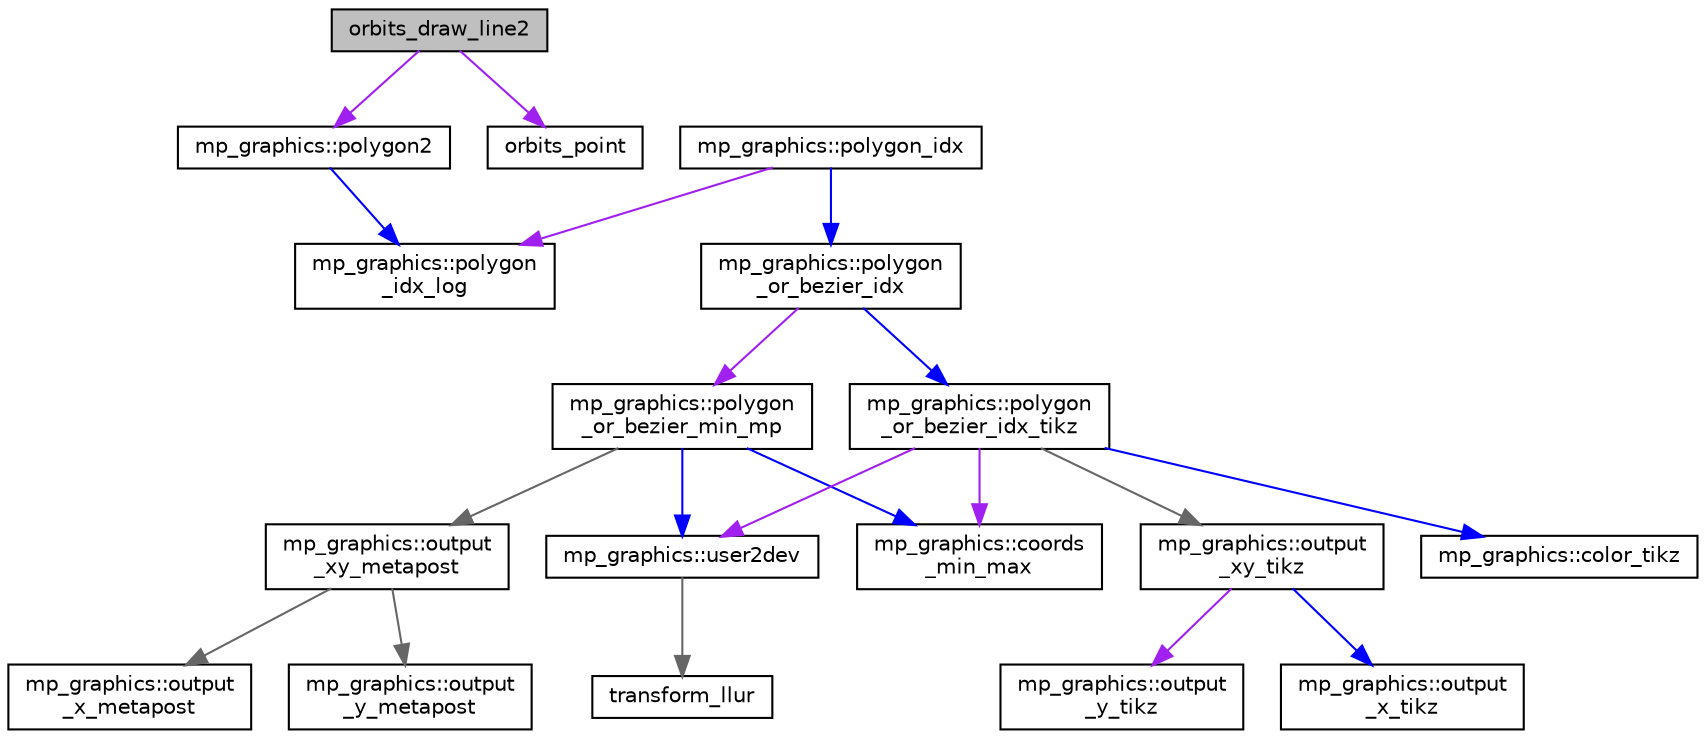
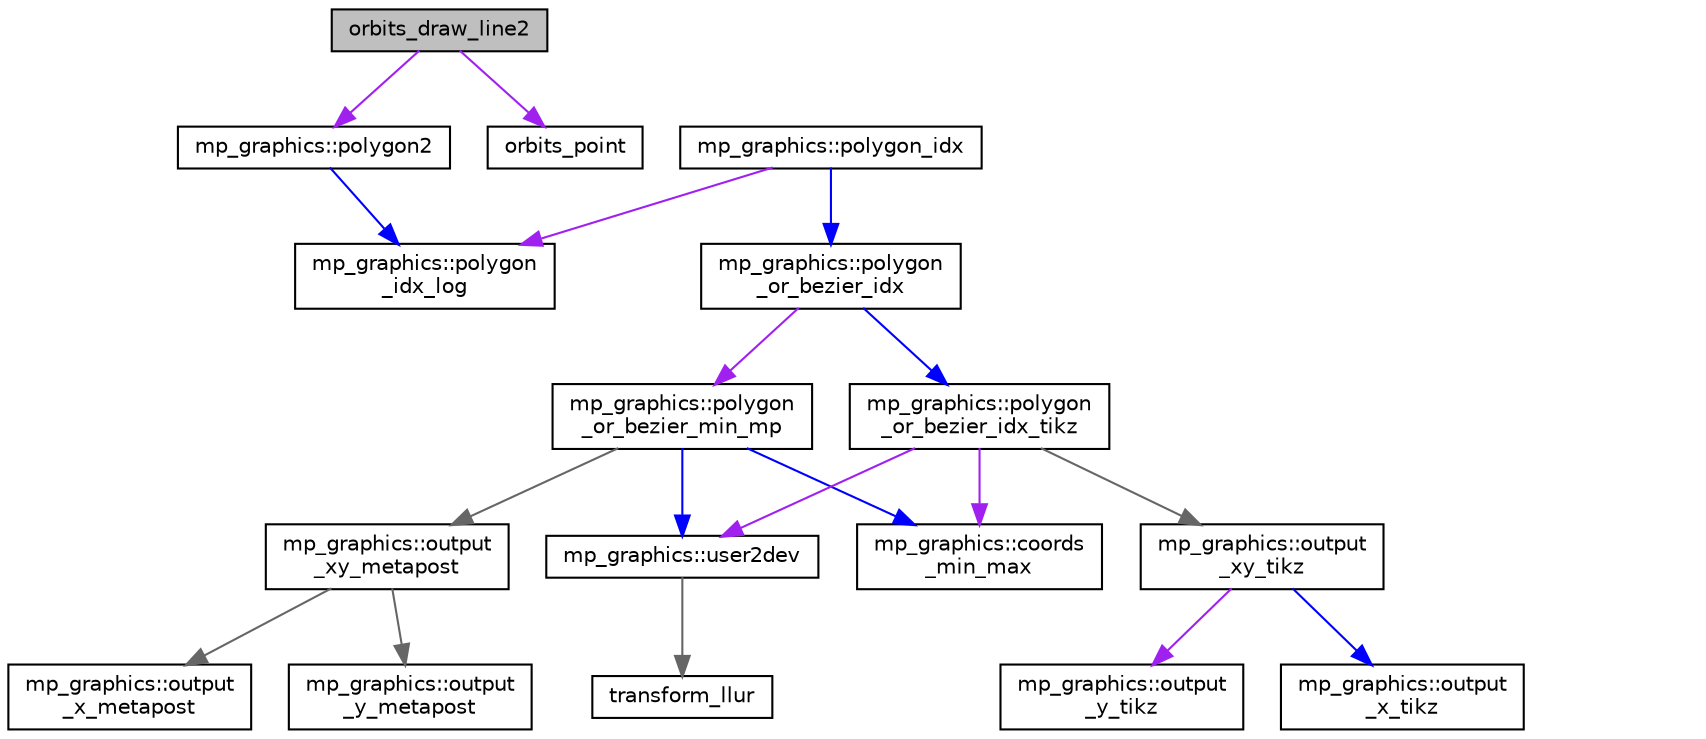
node "mp_graphics::color_tikz": removed
